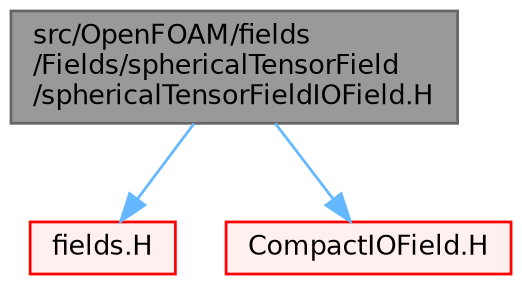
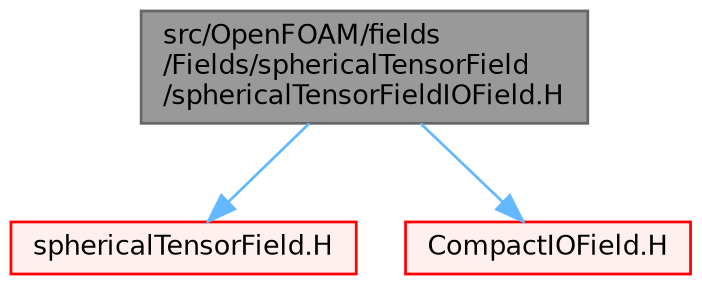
node "fields.H": label "fields.H" -> "sphericalTensorField.H"
